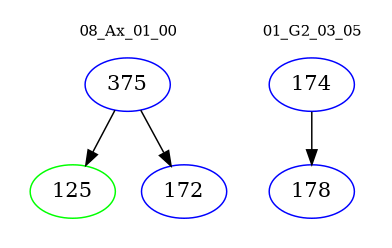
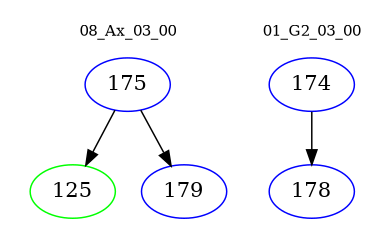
cluster "08_Ax_01_00": label "08_Ax_01_00" -> "08_Ax_03_00"
cluster "01_G2_03_05": label "01_G2_03_05" -> "01_G2_03_00"
node "375": label "375" -> "175"
node "172": label "172" -> "179"
